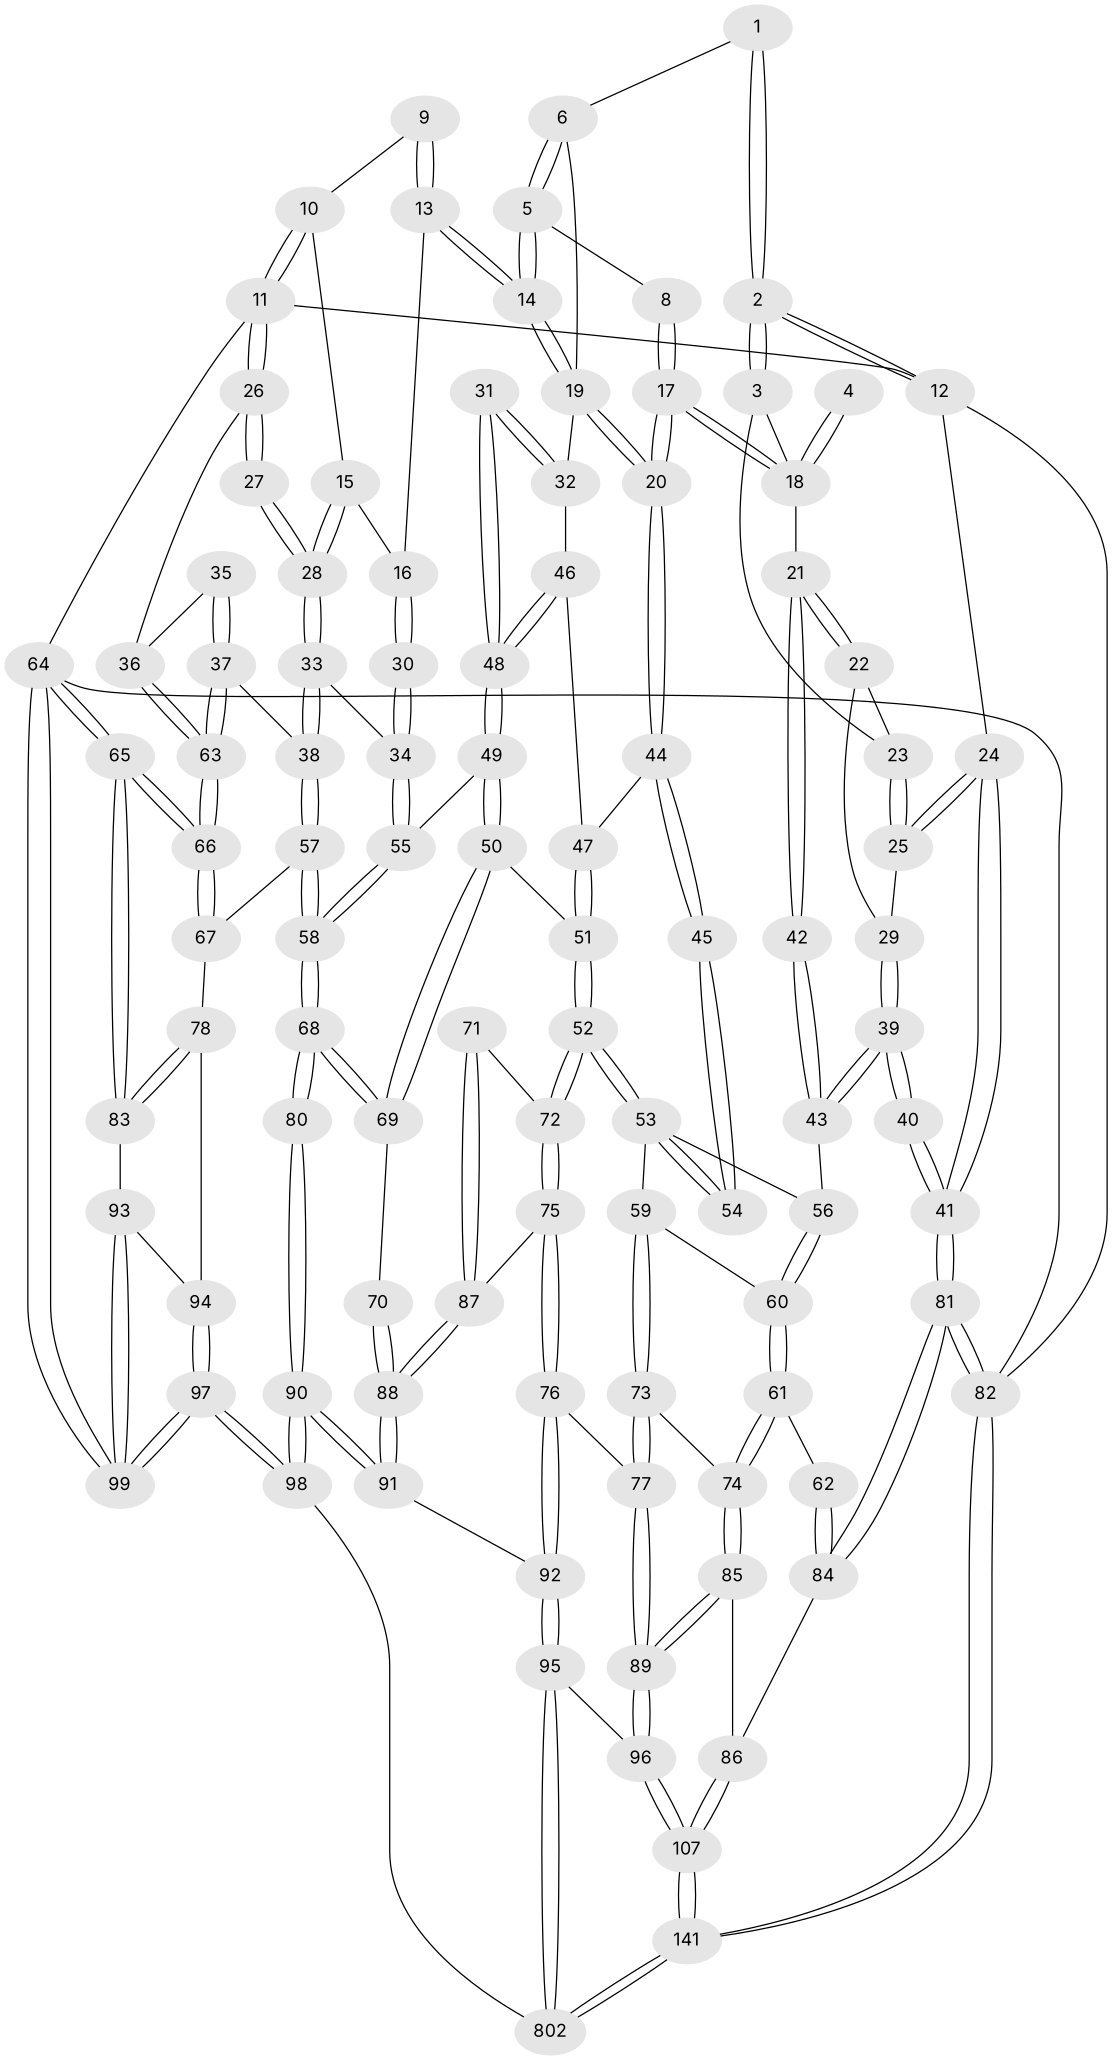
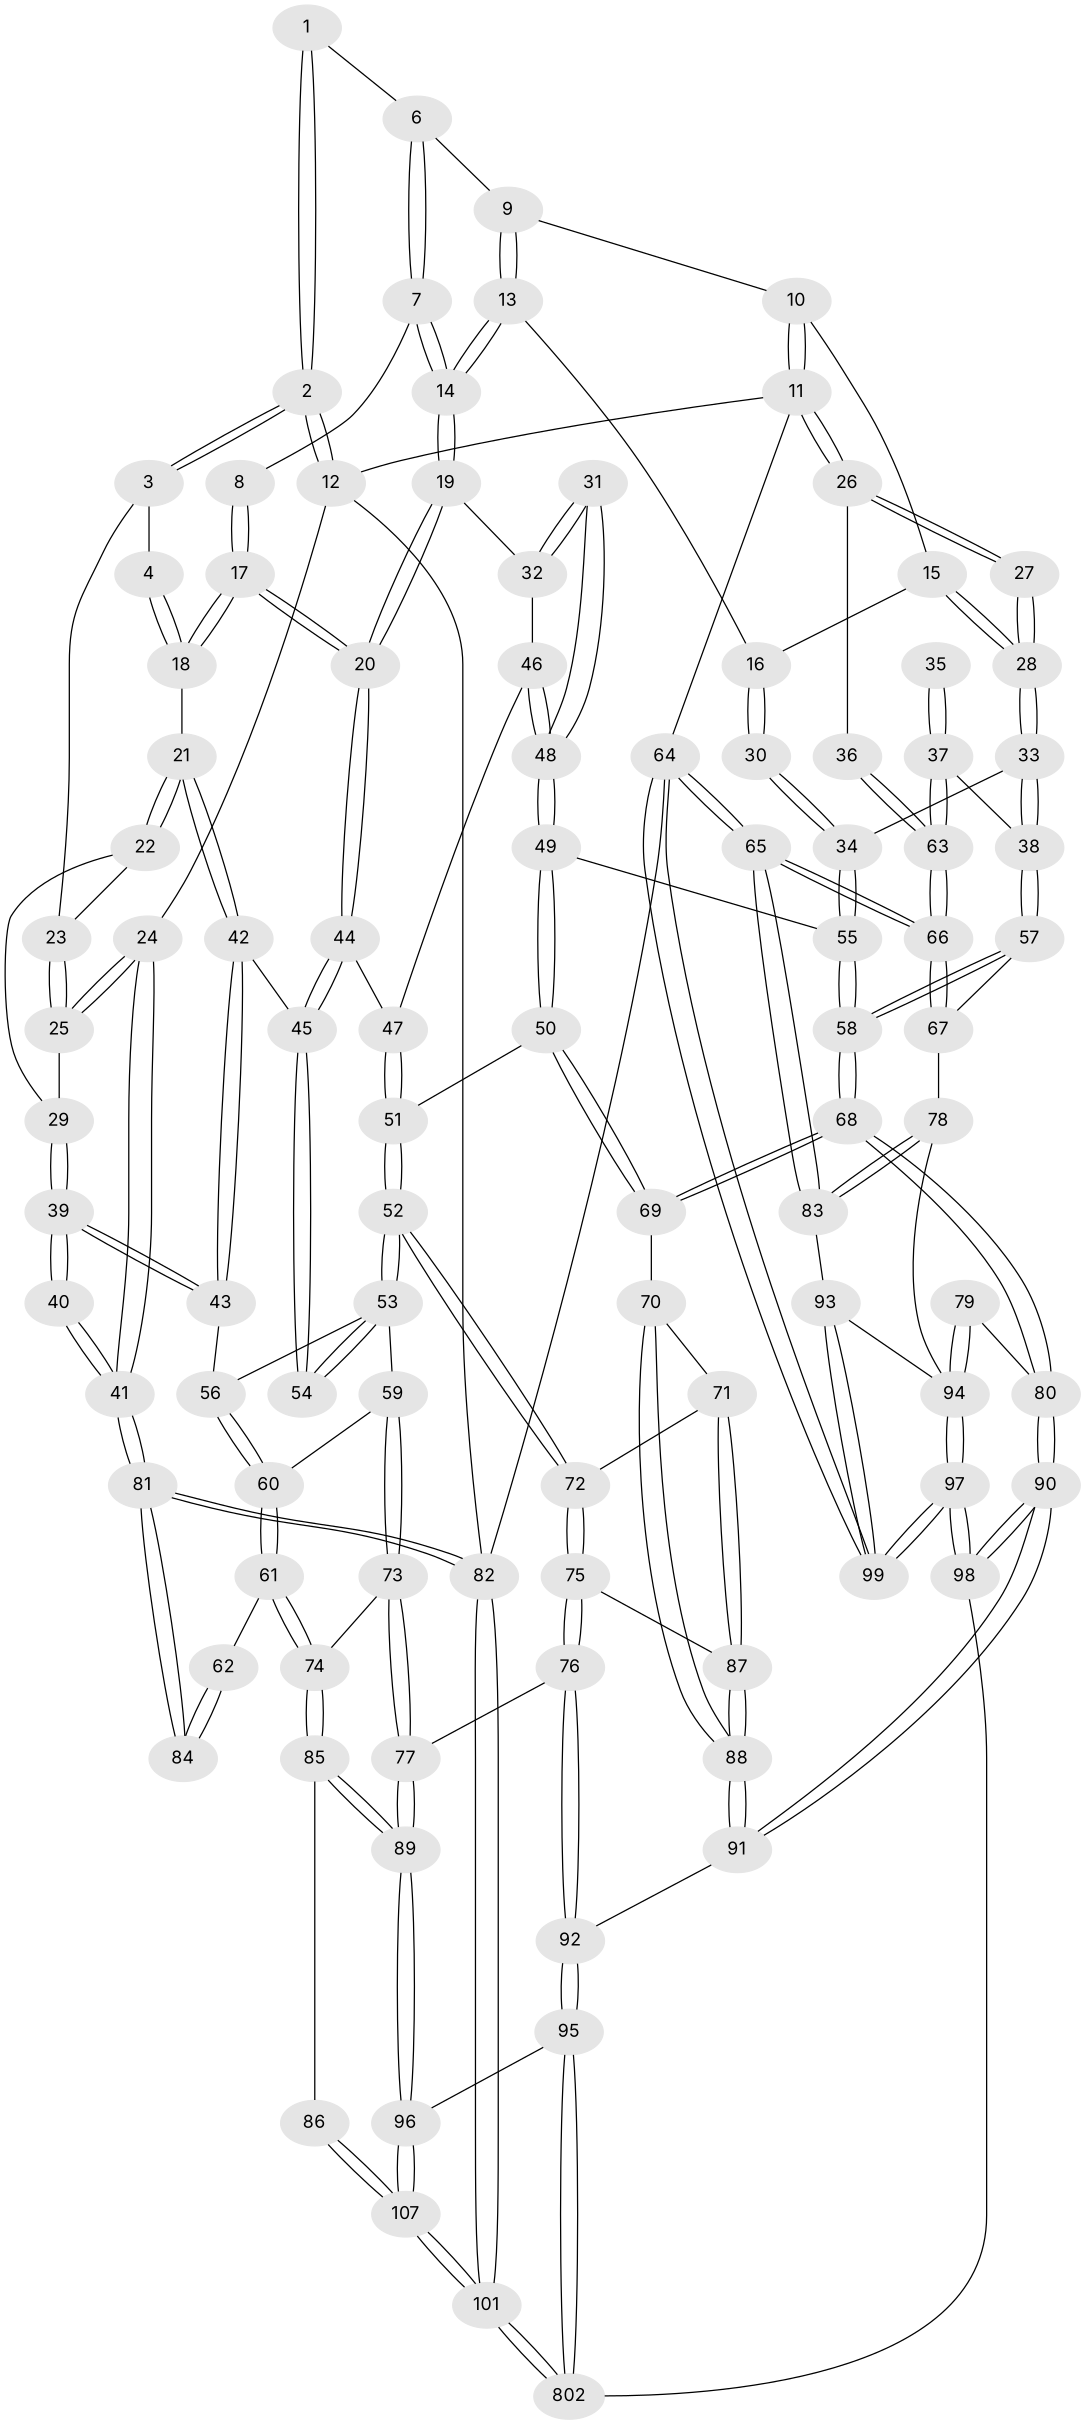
node "5": label "5" -> "7"
edge "6" -- "19": now "6" -- "9"
edge "3" -- "18": now "3" -- "4"
edge "35" -- "36": removed
edge "42" -- "45": added
node "79": added
edge "70" -- "71": added
edge "84" -- "86": removed
node "141": label "141" -> "101"
